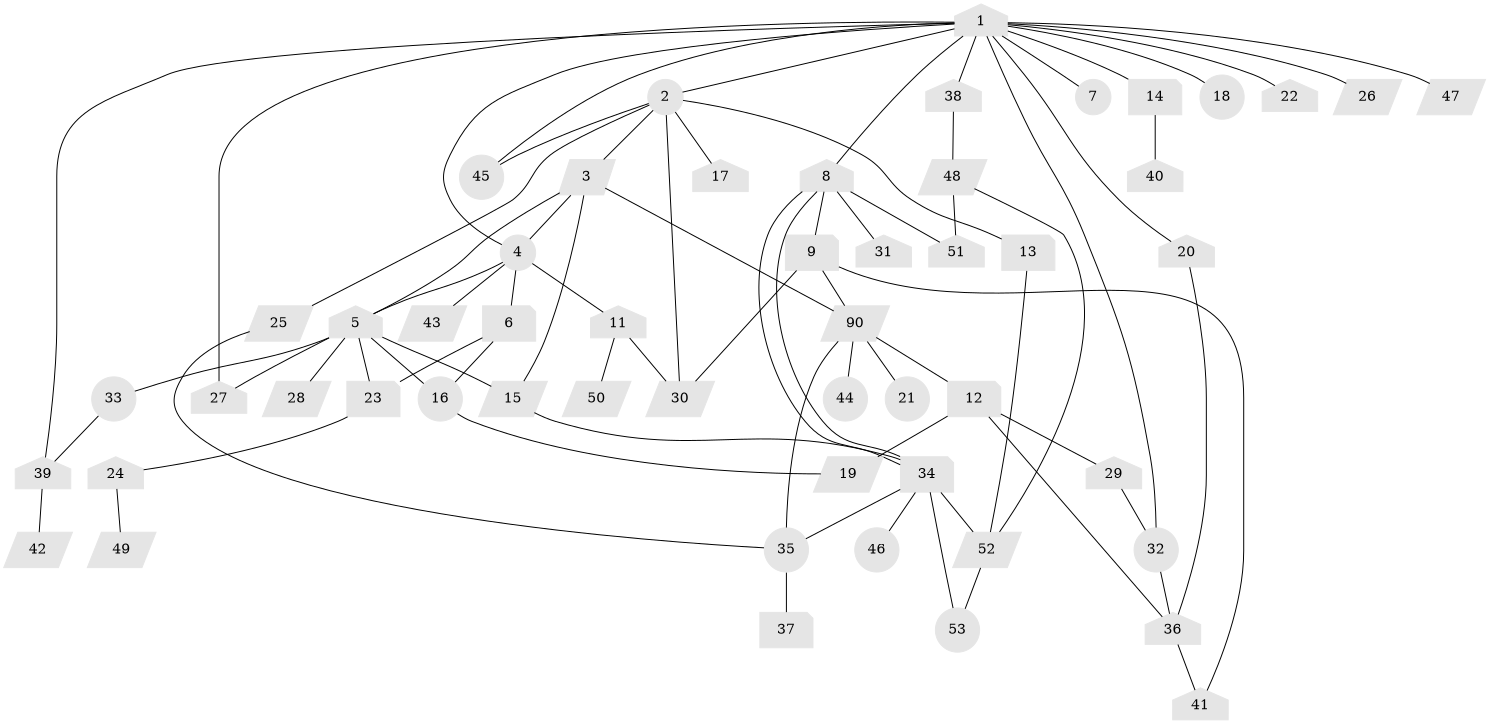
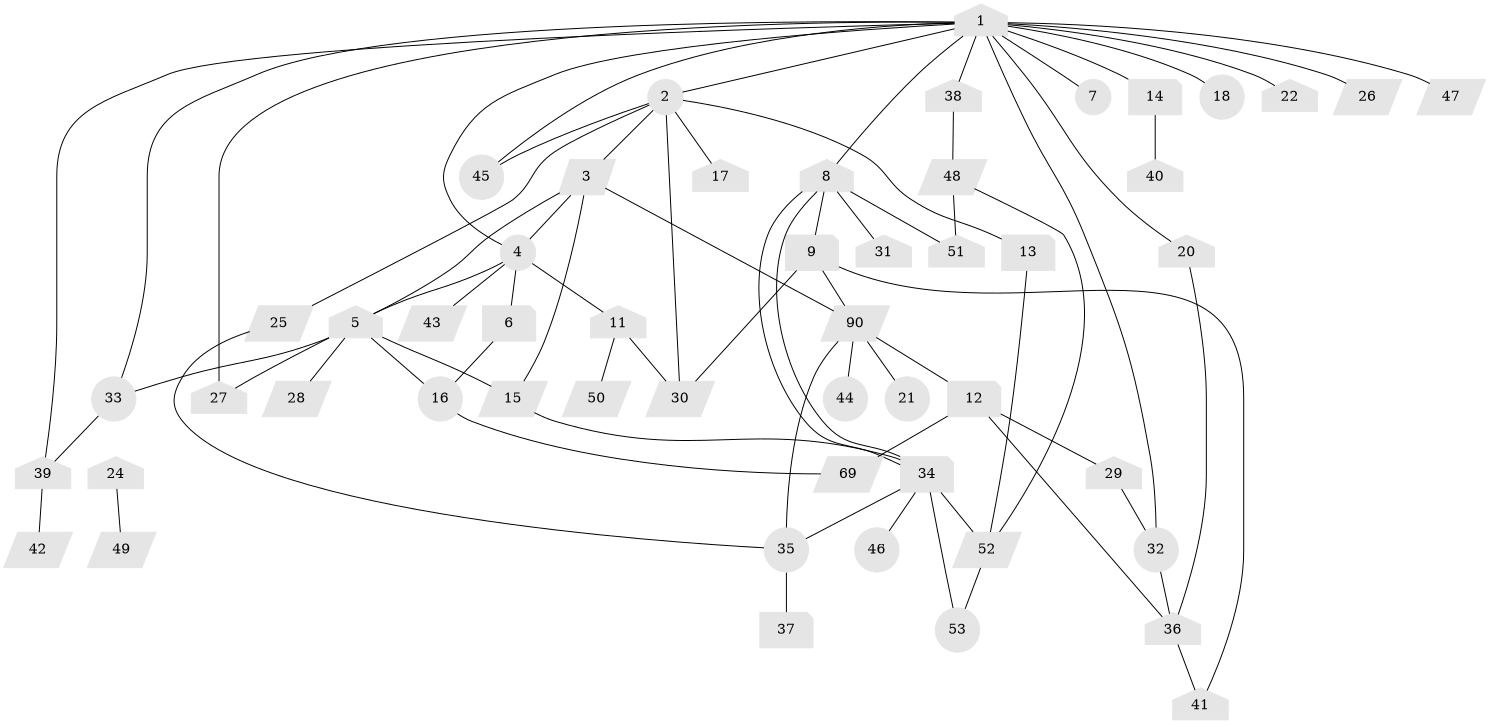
edge "1" -- "33": added
node "23": removed
node "19": label "19" -> "69"
